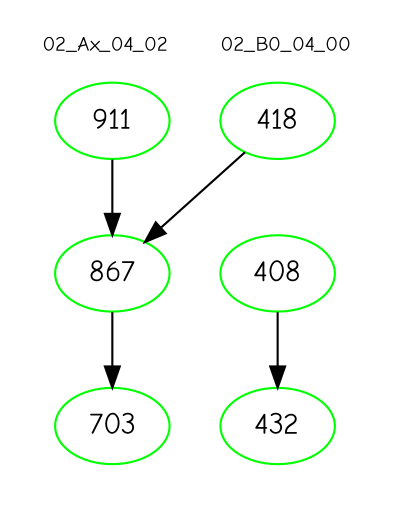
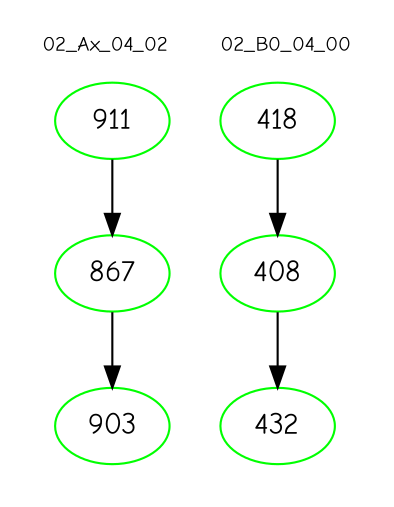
edge "418" -> "867": now "418" -> "408"
node "703": label "703" -> "903"
